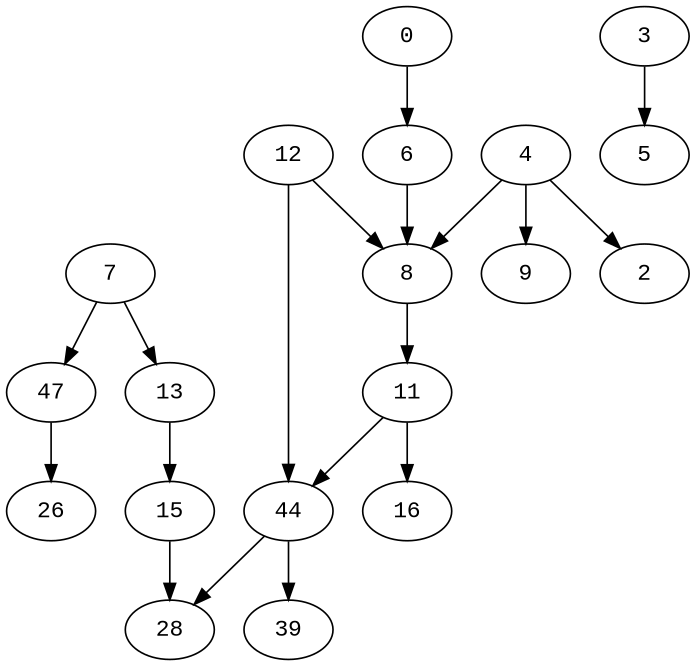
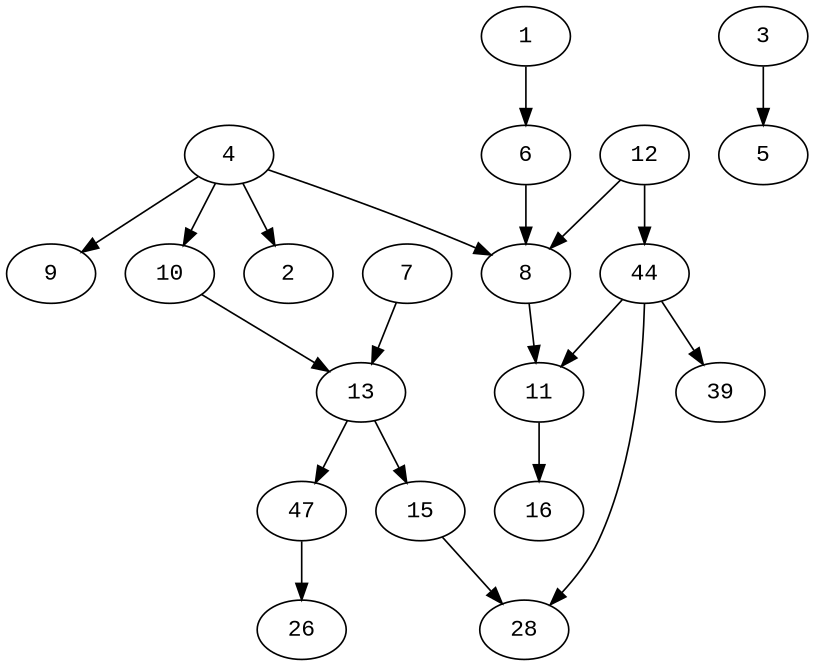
node "0": label "0" -> "1"
node "10": added
edge "7" -> "47": now "13" -> "47"
edge "11" -> "44": reversed
